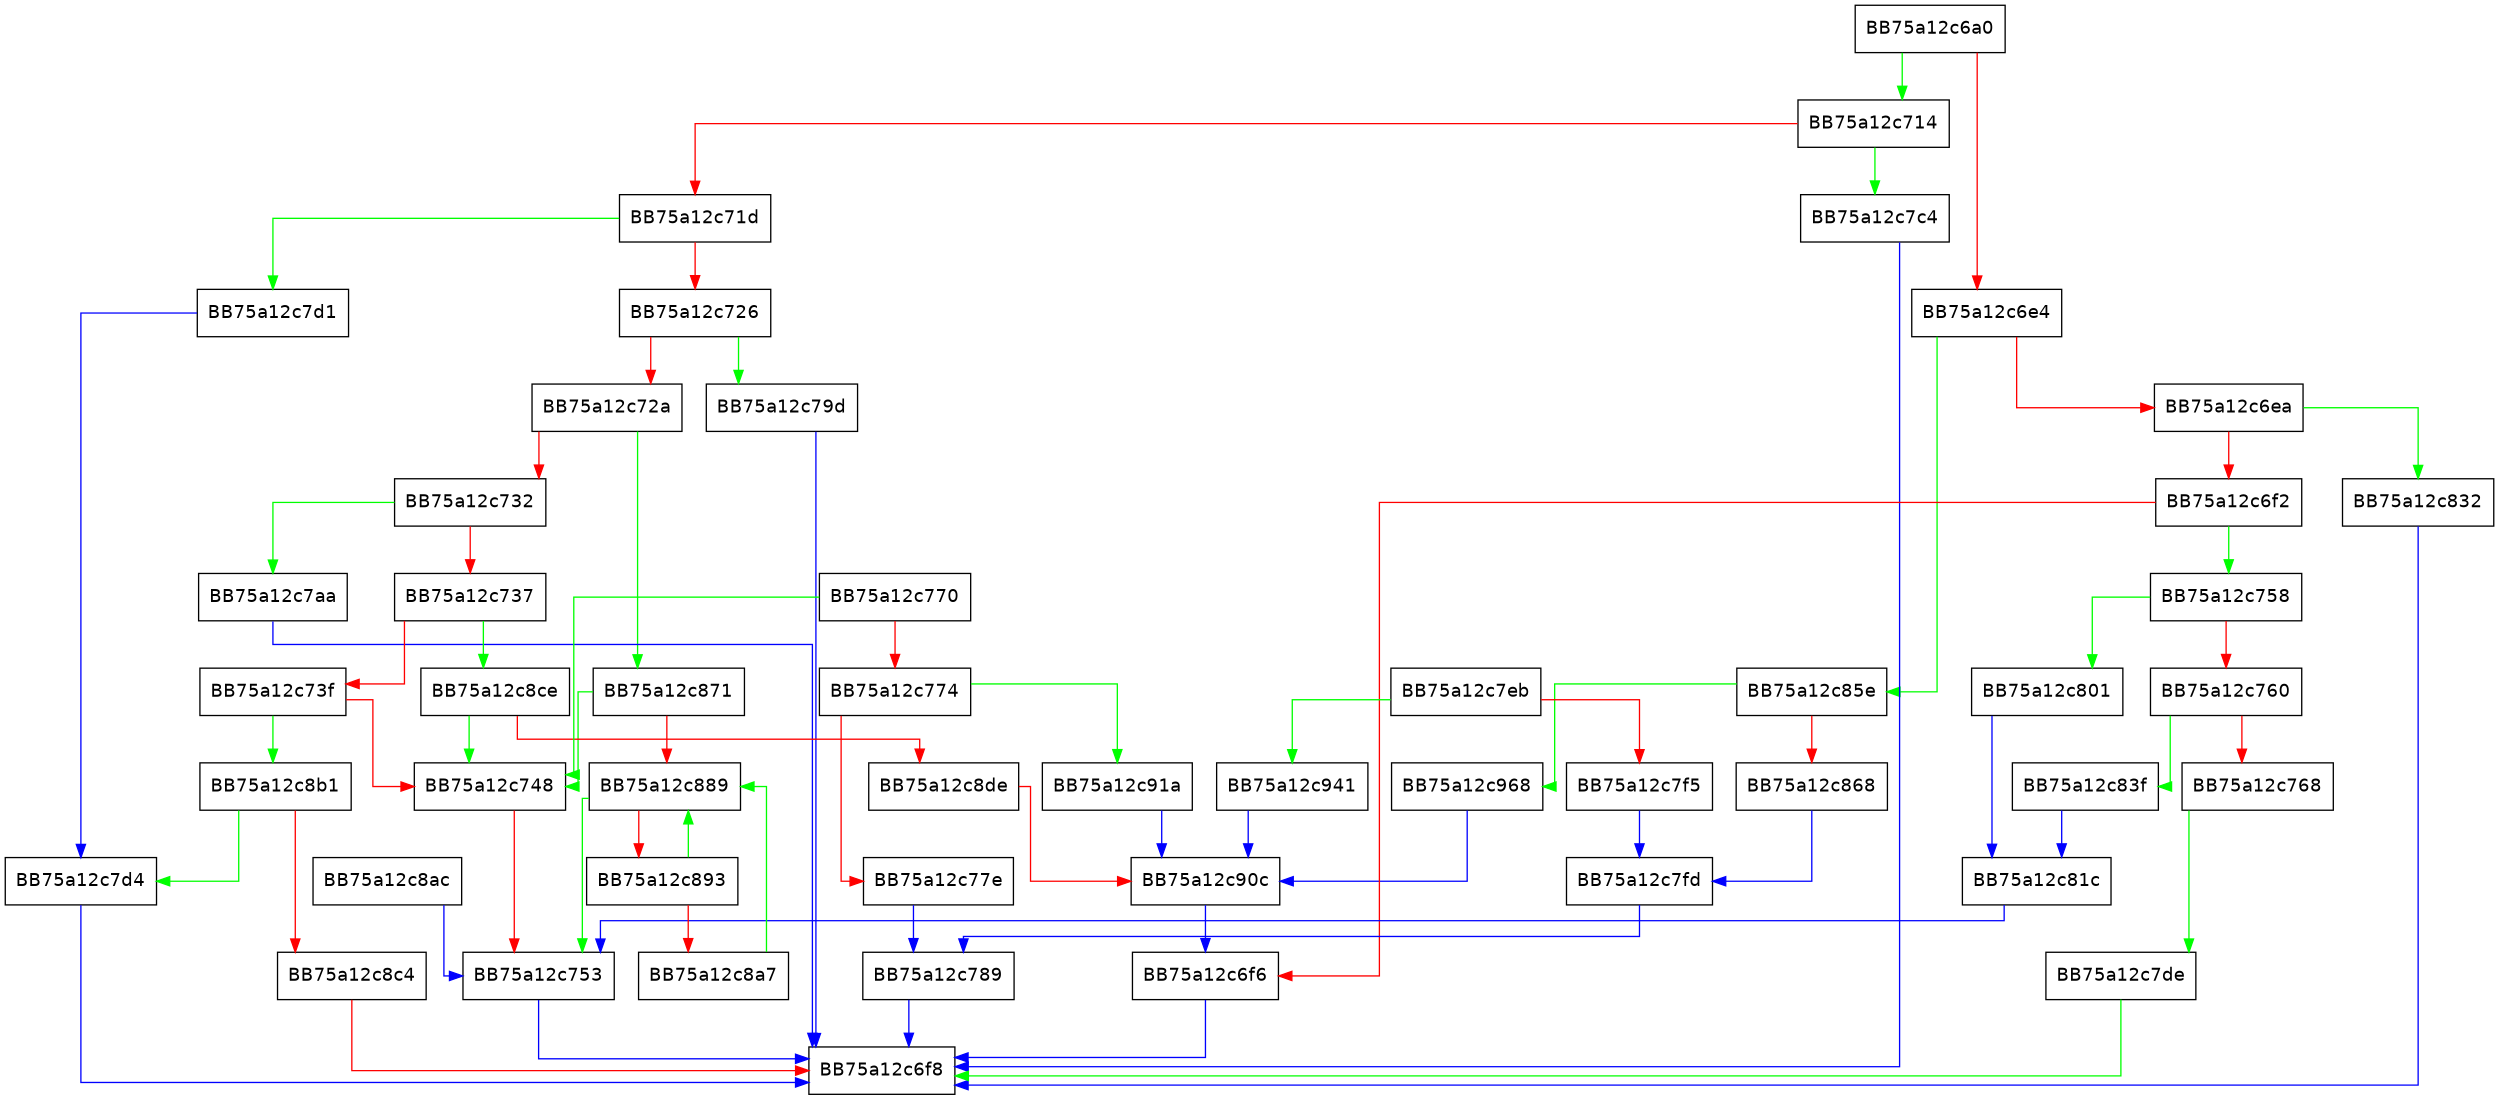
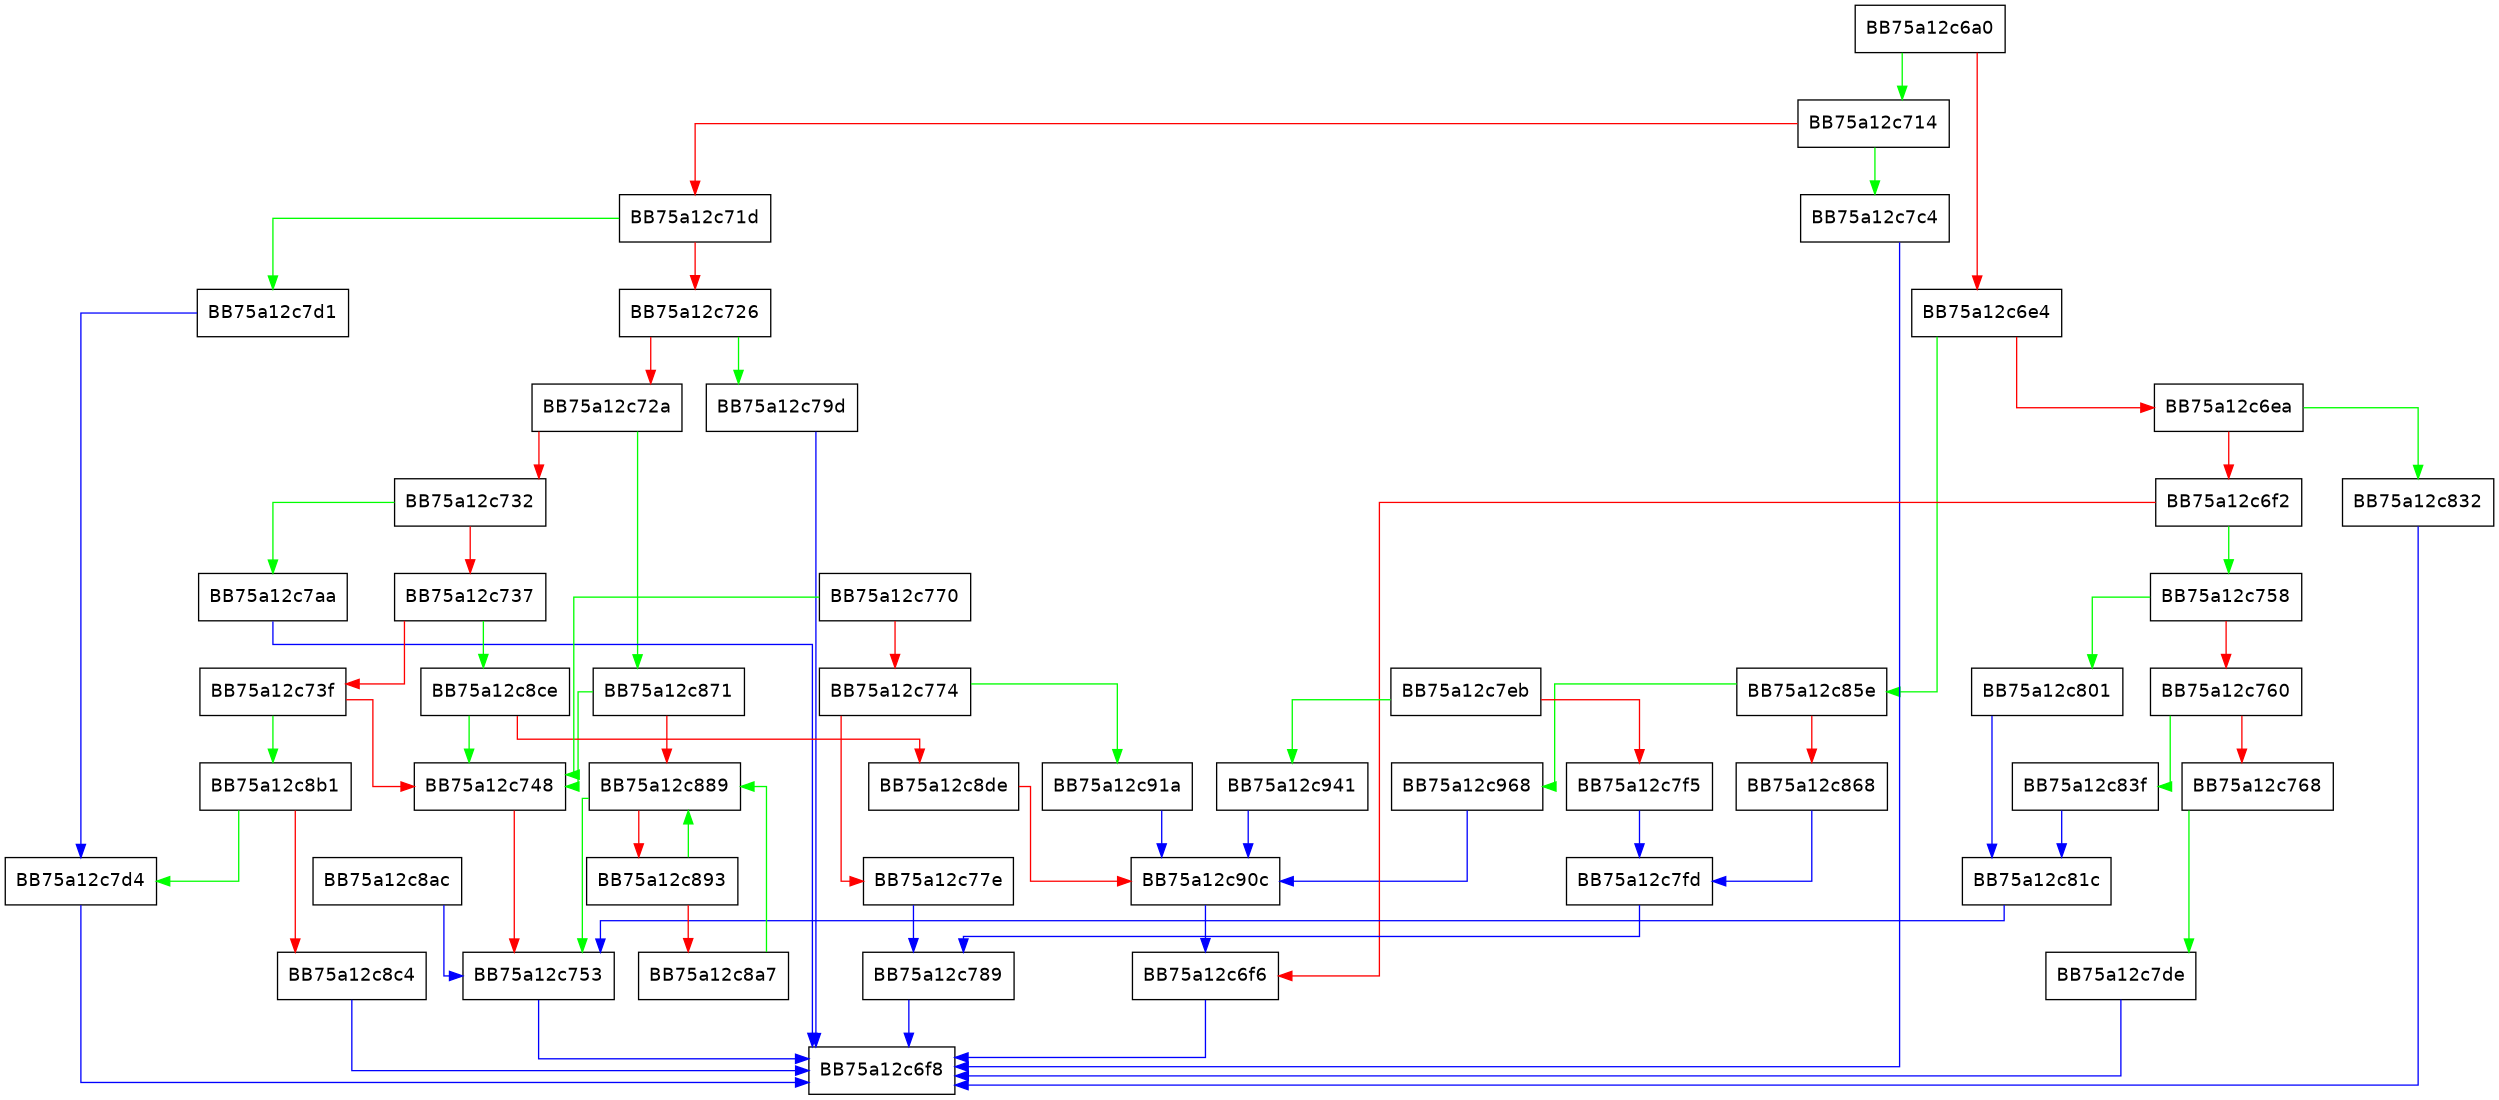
edge "BB75a12c8c4" -> "BB75a12c6f8": color red -> blue
edge "BB75a12c7de" -> "BB75a12c6f8": color green -> blue
